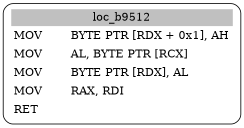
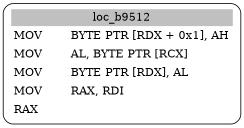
node "loc_b9512": text "RET" -> "RAX"
